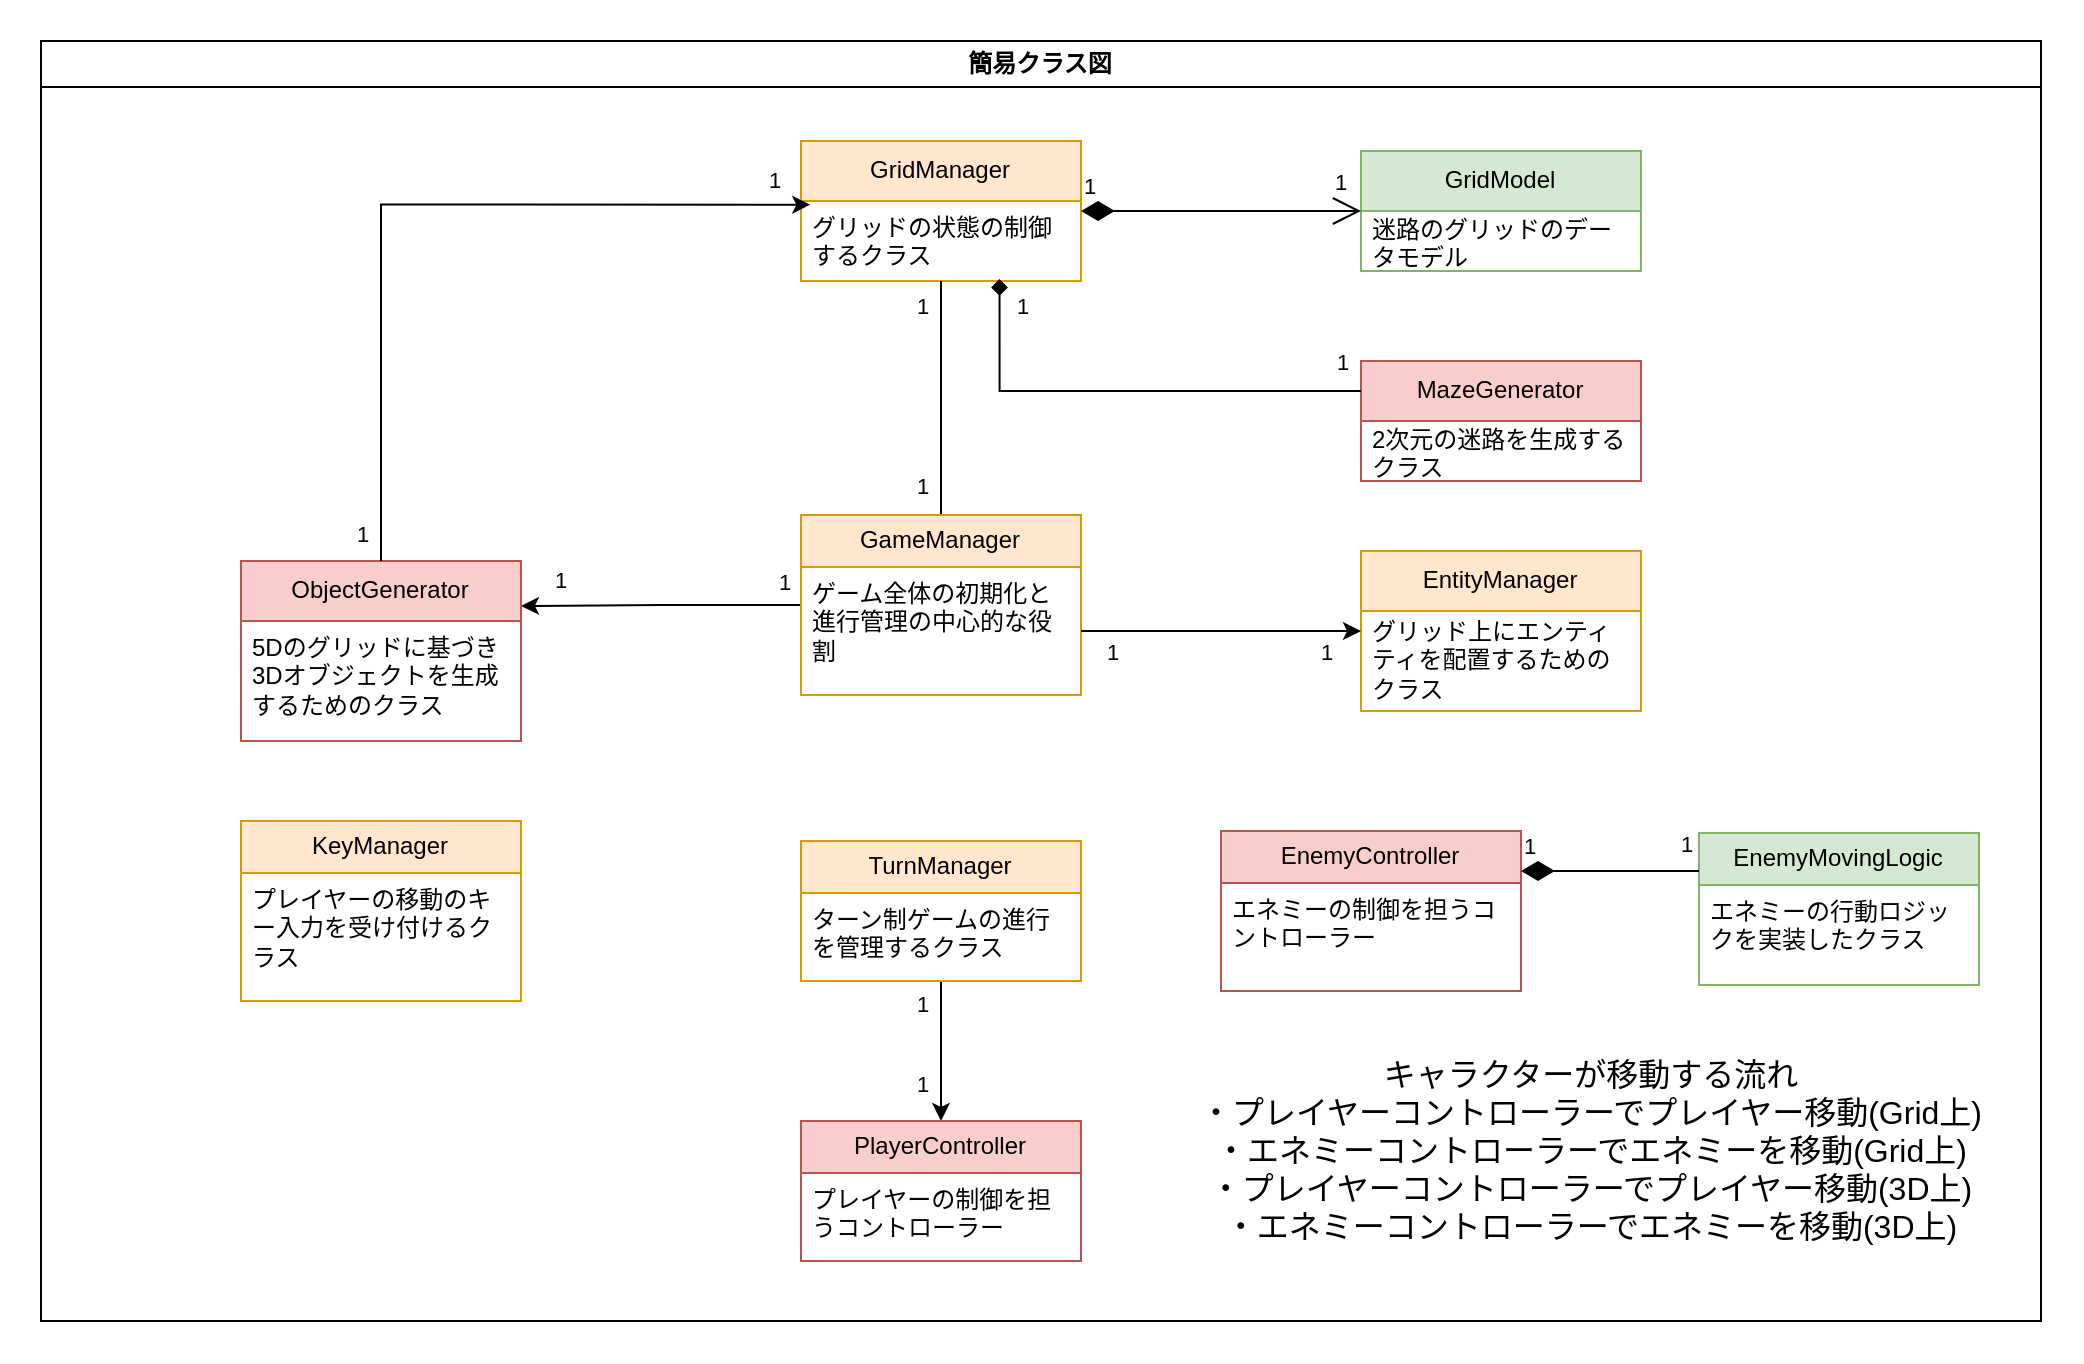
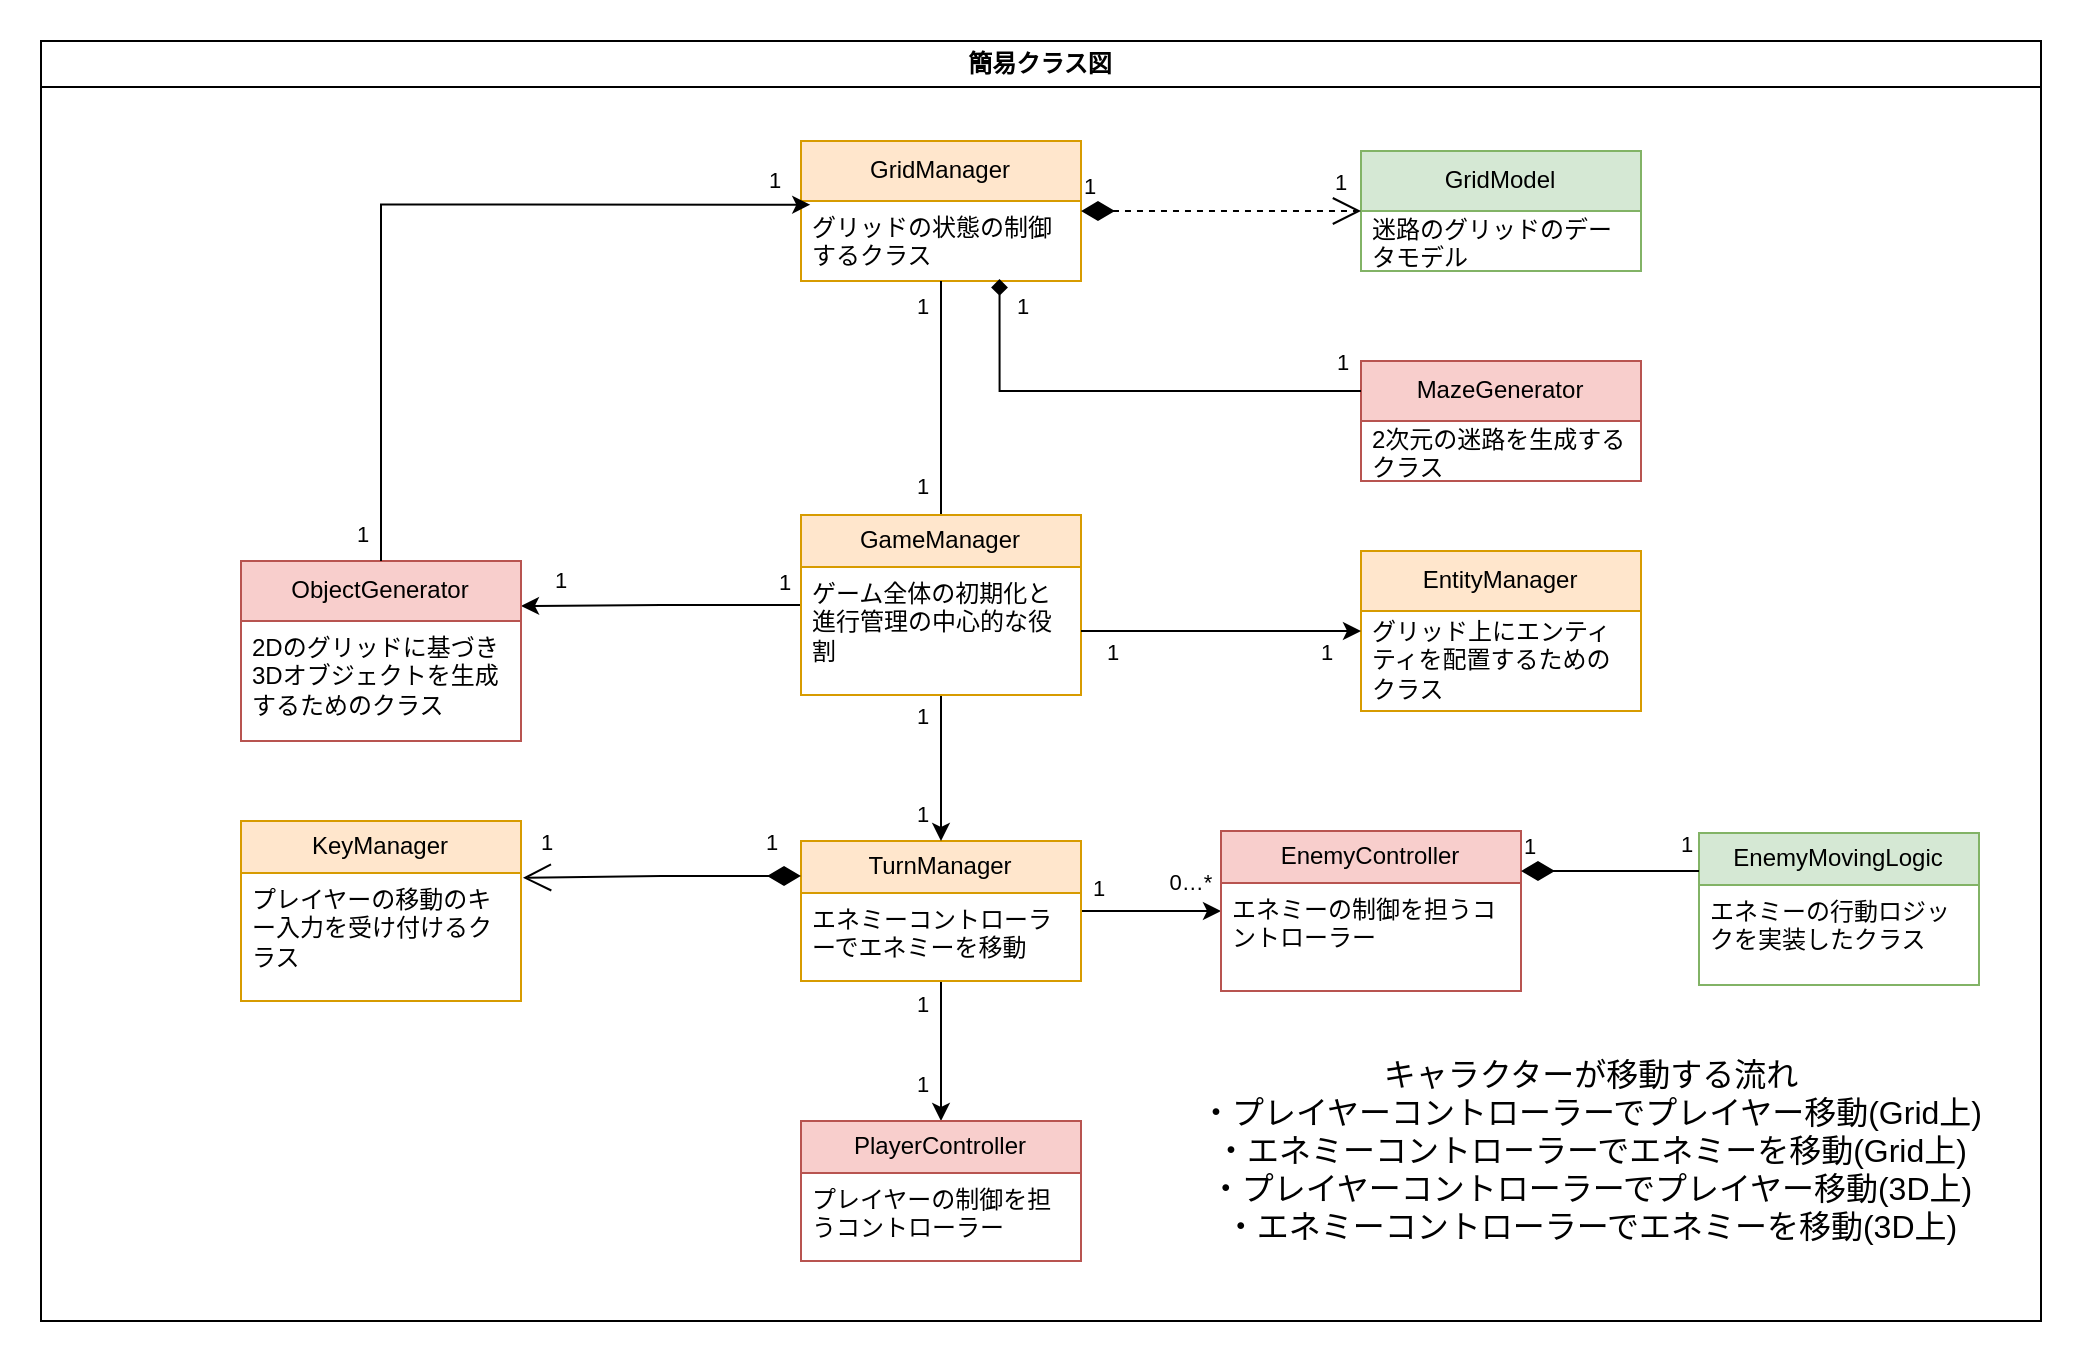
edge "GridManager" -- "GridModel": style solid -> dashed
node "5Dのグリッドに基づき3Dオブジェクトを生成するためのクラス": label "5Dのグリッドに基づき3Dオブジェクトを生成するためのクラス" -> "2Dのグリッドに基づき3Dオブジェクトを生成するためのクラス"
edge "GameManager" -> "TurnManager": added, labels "1", "1"
edge "TurnManager" -- "プレイヤーの移動のキー入力を受け付けるクラス": added, labels "1", "1"
edge "TurnManager" -> "EnemyController": added, labels "1", "0…*"
node "ターン制ゲームの進行を管理するクラス": label "ターン制ゲームの進行を管理するクラス" -> "エネミーコントローラーでエネミーを移動"
